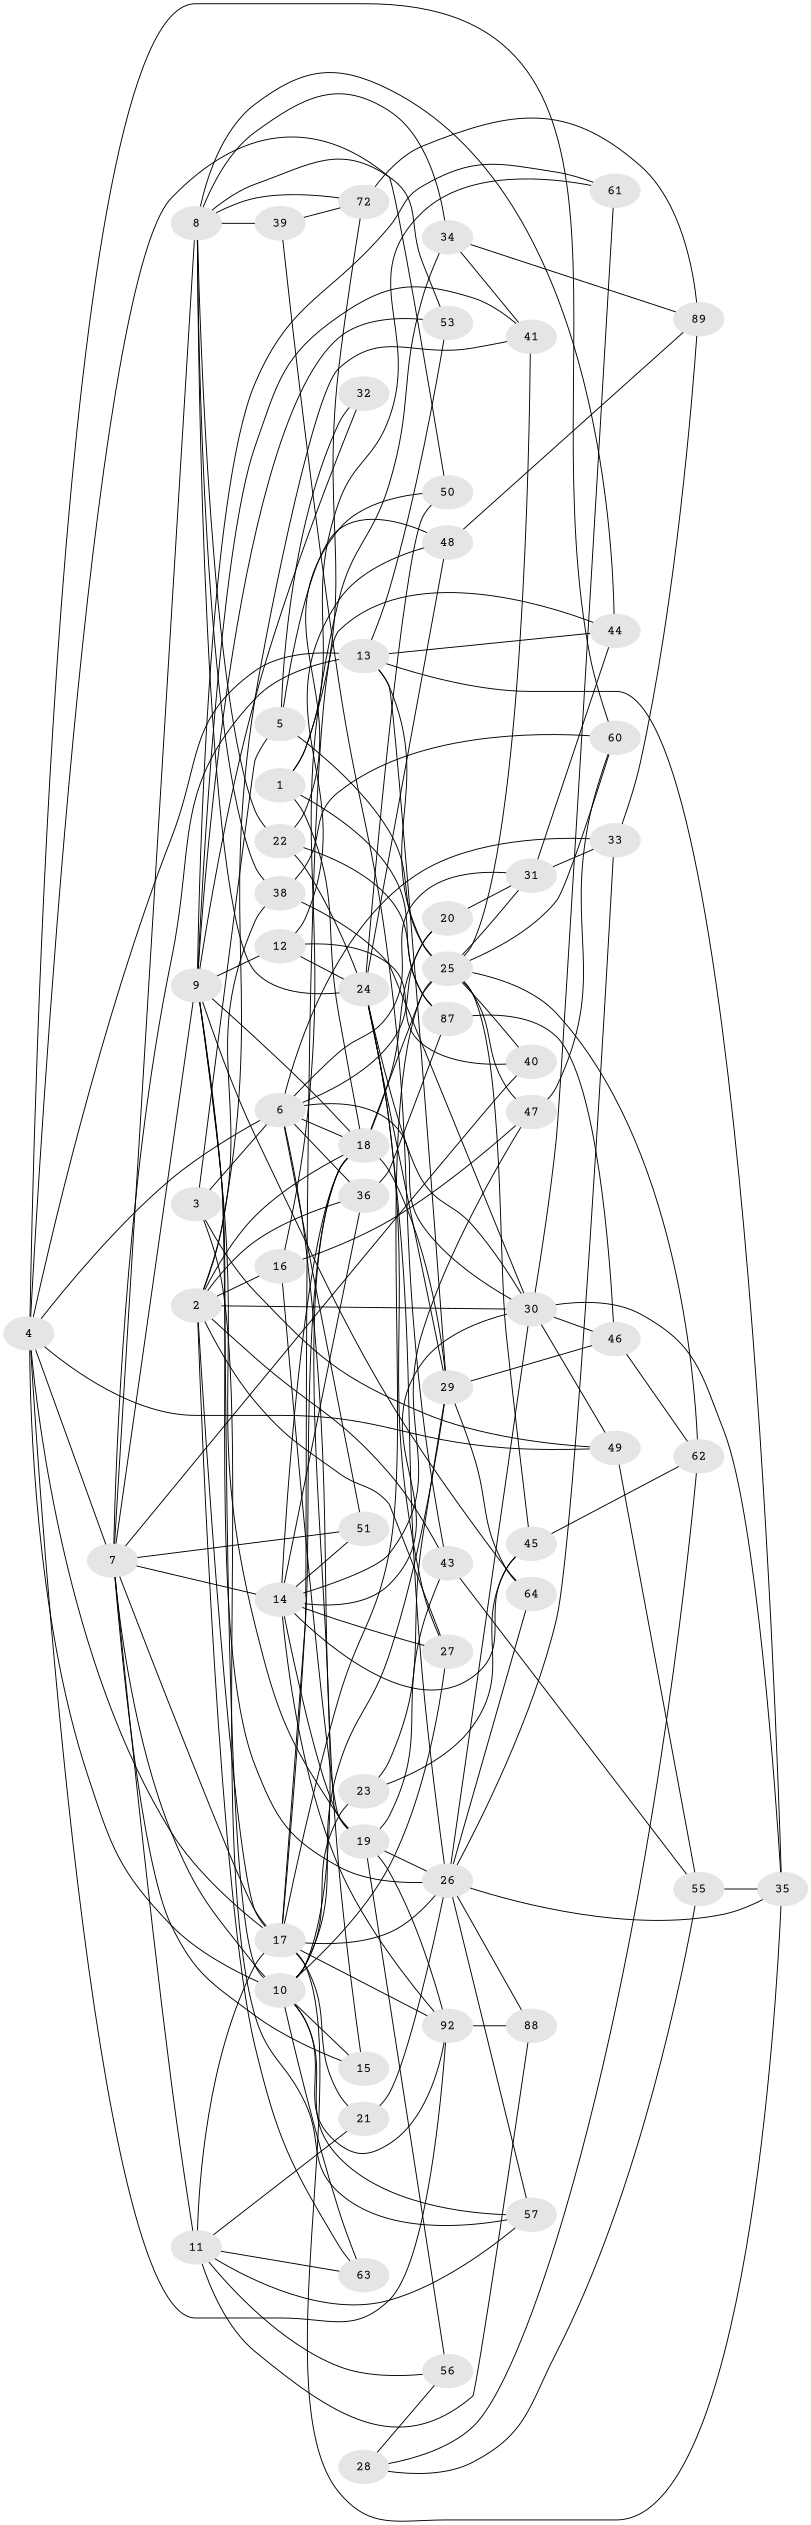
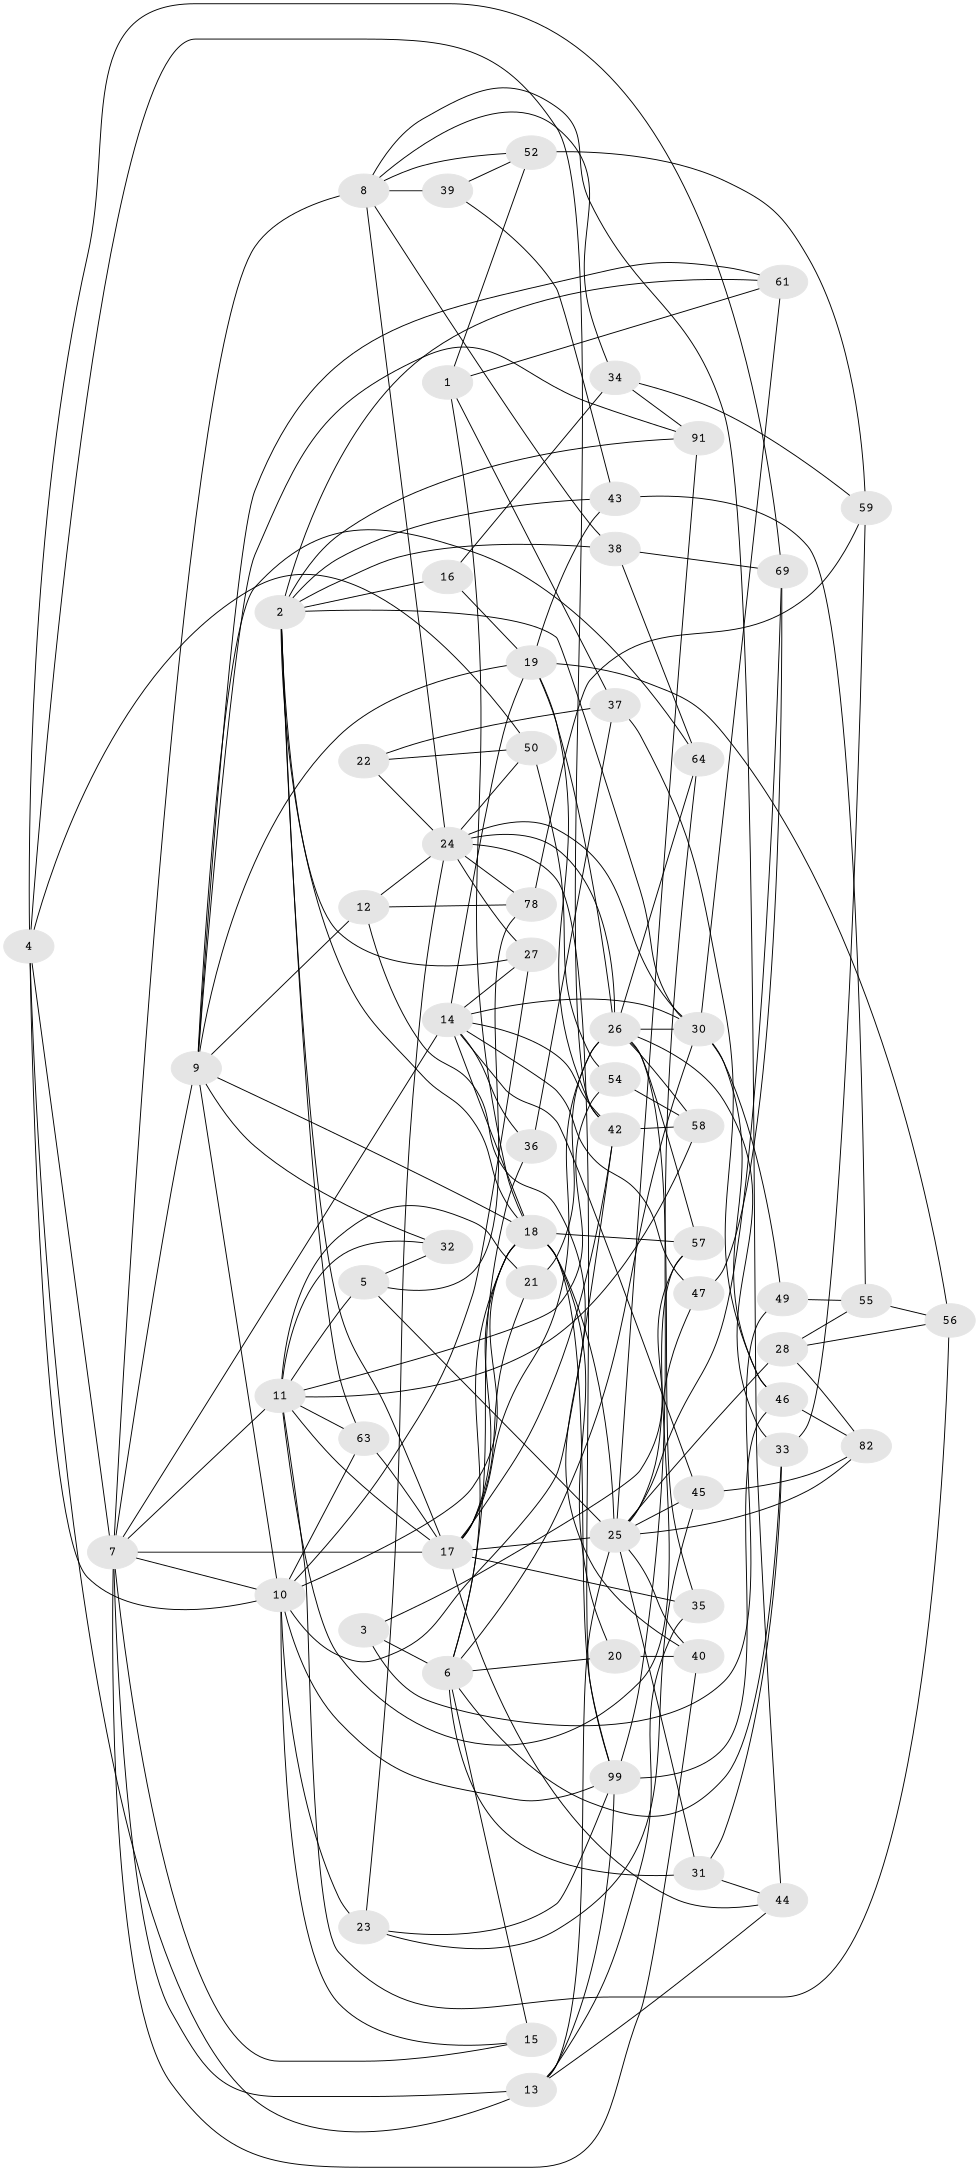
node "72": label "72" -> "52"
node "89": label "89" -> "59"
node "53": removed
node "41": label "41" -> "91"
node "48": label "48" -> "78"
edge "8" -- "22": removed
node "60": label "60" -> "69"
edge "31" -- "20": now "40" -- "20"
edge "5" -- "3": now "5" -- "11"
node "87": label "87" -> "37"
edge "38" -- "30": now "38" -- "64"
node "54": added
edge "47" -- "16": removed
edge "6" -- "4": removed
edge "36" -- "2": now "61" -- "2"
edge "32" -- "11": added
edge "24" -- "23": added
node "29": label "29" -> "99"
edge "4" -- "49": removed
edge "28" -- "25": added
node "62": label "62" -> "82"
node "51": removed
edge "30" -- "35": removed
edge "4" -- "17": now "63" -- "17"
edge "9" -- "26": removed
edge "55" -- "35": now "55" -- "56"
node "92": label "92" -> "42"
node "88": label "88" -> "58"
edge "10" -- "57": now "18" -- "57"
